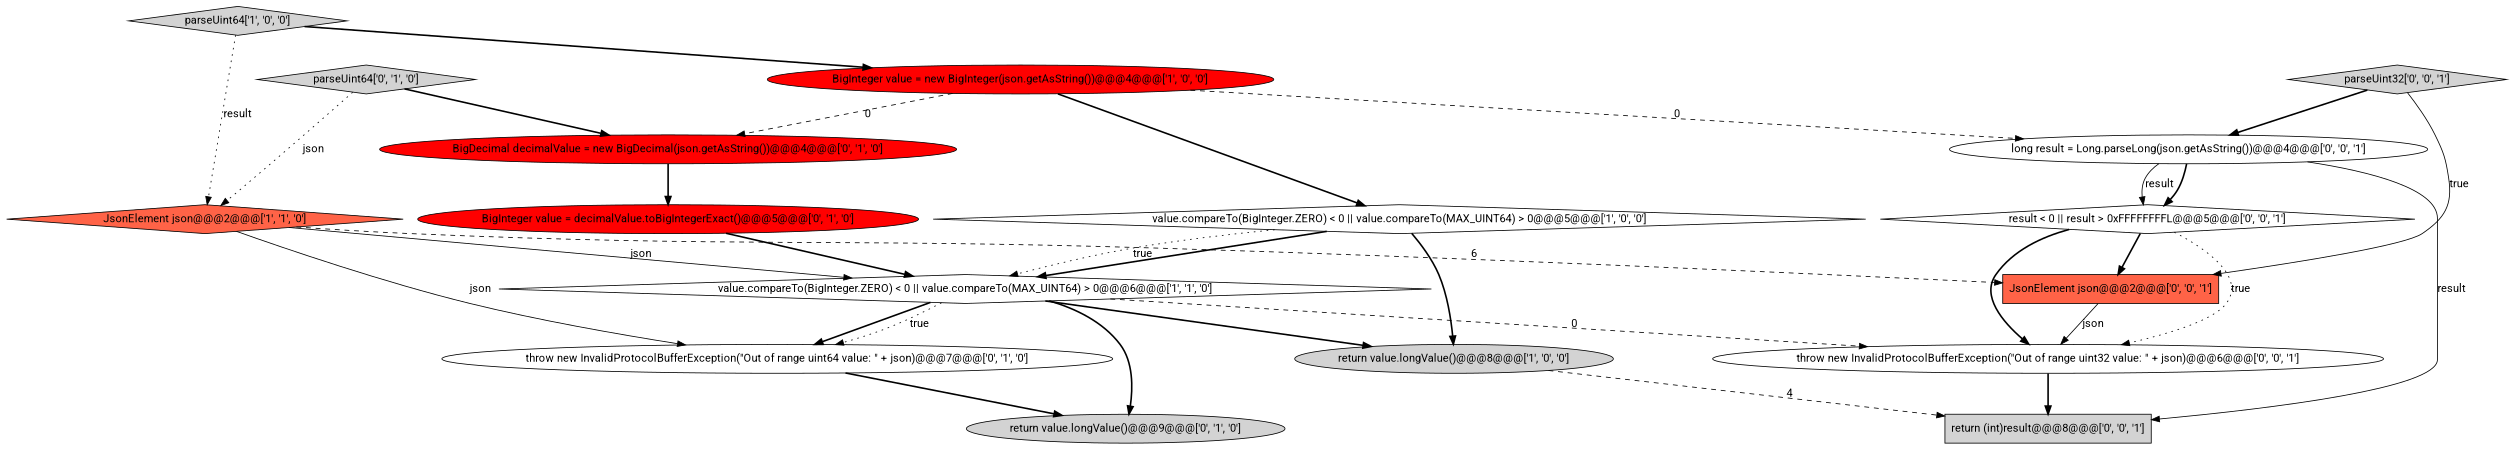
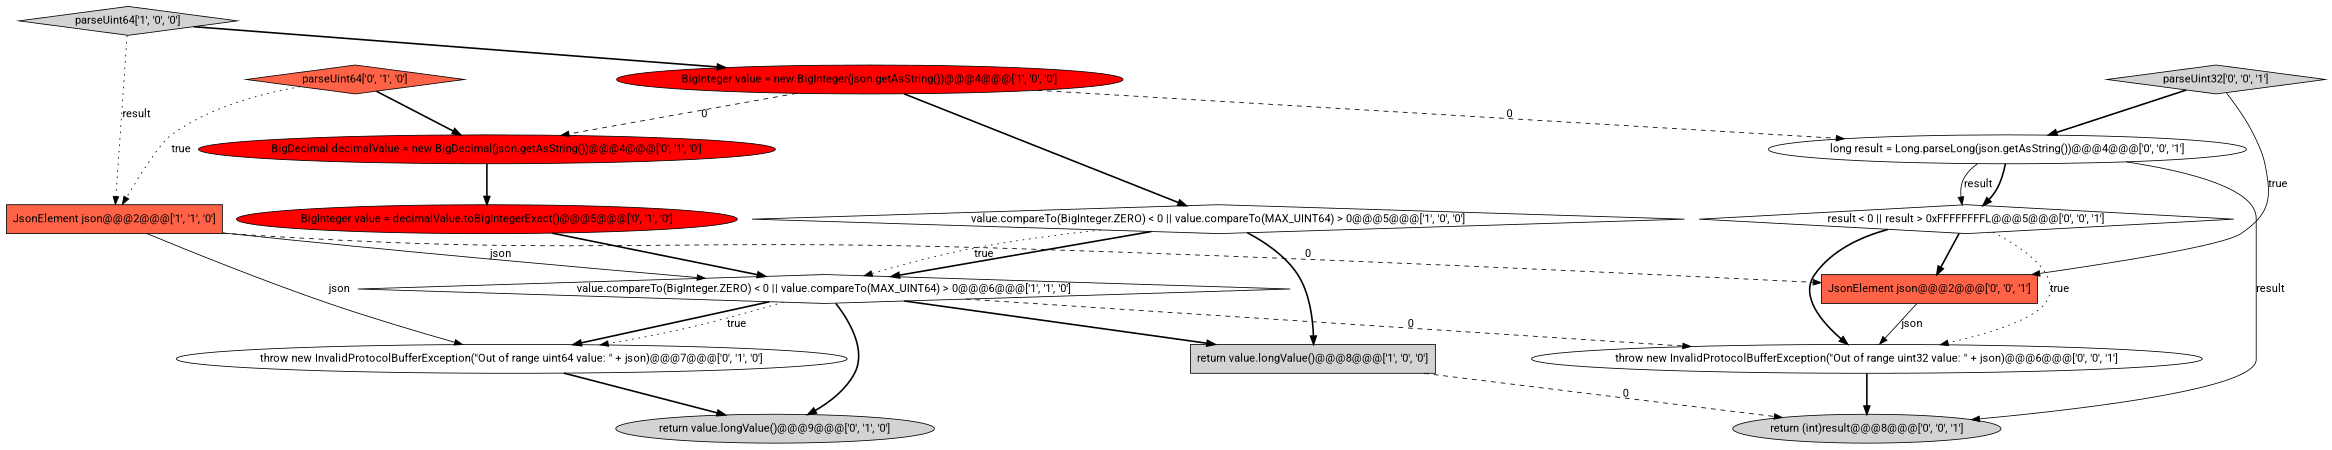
node "parseUint64['0', '1', '0']": fillcolor lightgray -> tomato
edge "parseUint64['0', '1', '0']" -> "JsonElement json@@@2@@@['1', '1', '0']": label "json" -> "true"
node "JsonElement json@@@2@@@['1', '1', '0']": shape diamond -> box
edge "JsonElement json@@@2@@@['1', '1', '0']" -> "JsonElement json@@@2@@@['0', '0', '1']": label "6" -> "0"
node "return value.longValue()@@@8@@@['1', '0', '0']": shape ellipse -> box
edge "return value.longValue()@@@8@@@['1', '0', '0']" -> "return (int)result@@@8@@@['0', '0', '1']": label "4" -> "0"
node "return (int)result@@@8@@@['0', '0', '1']": shape box -> ellipse
